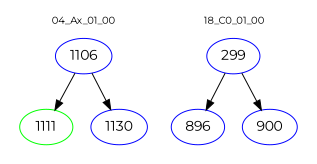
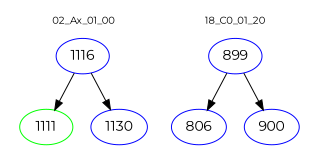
cluster "04_Ax_01_00": label "04_Ax_01_00" -> "02_Ax_01_00"
cluster "18_C0_01_00": label "18_C0_01_00" -> "18_C0_01_20"
node "1106": label "1106" -> "1116"
node "299": label "299" -> "899"
node "896": label "896" -> "806"
